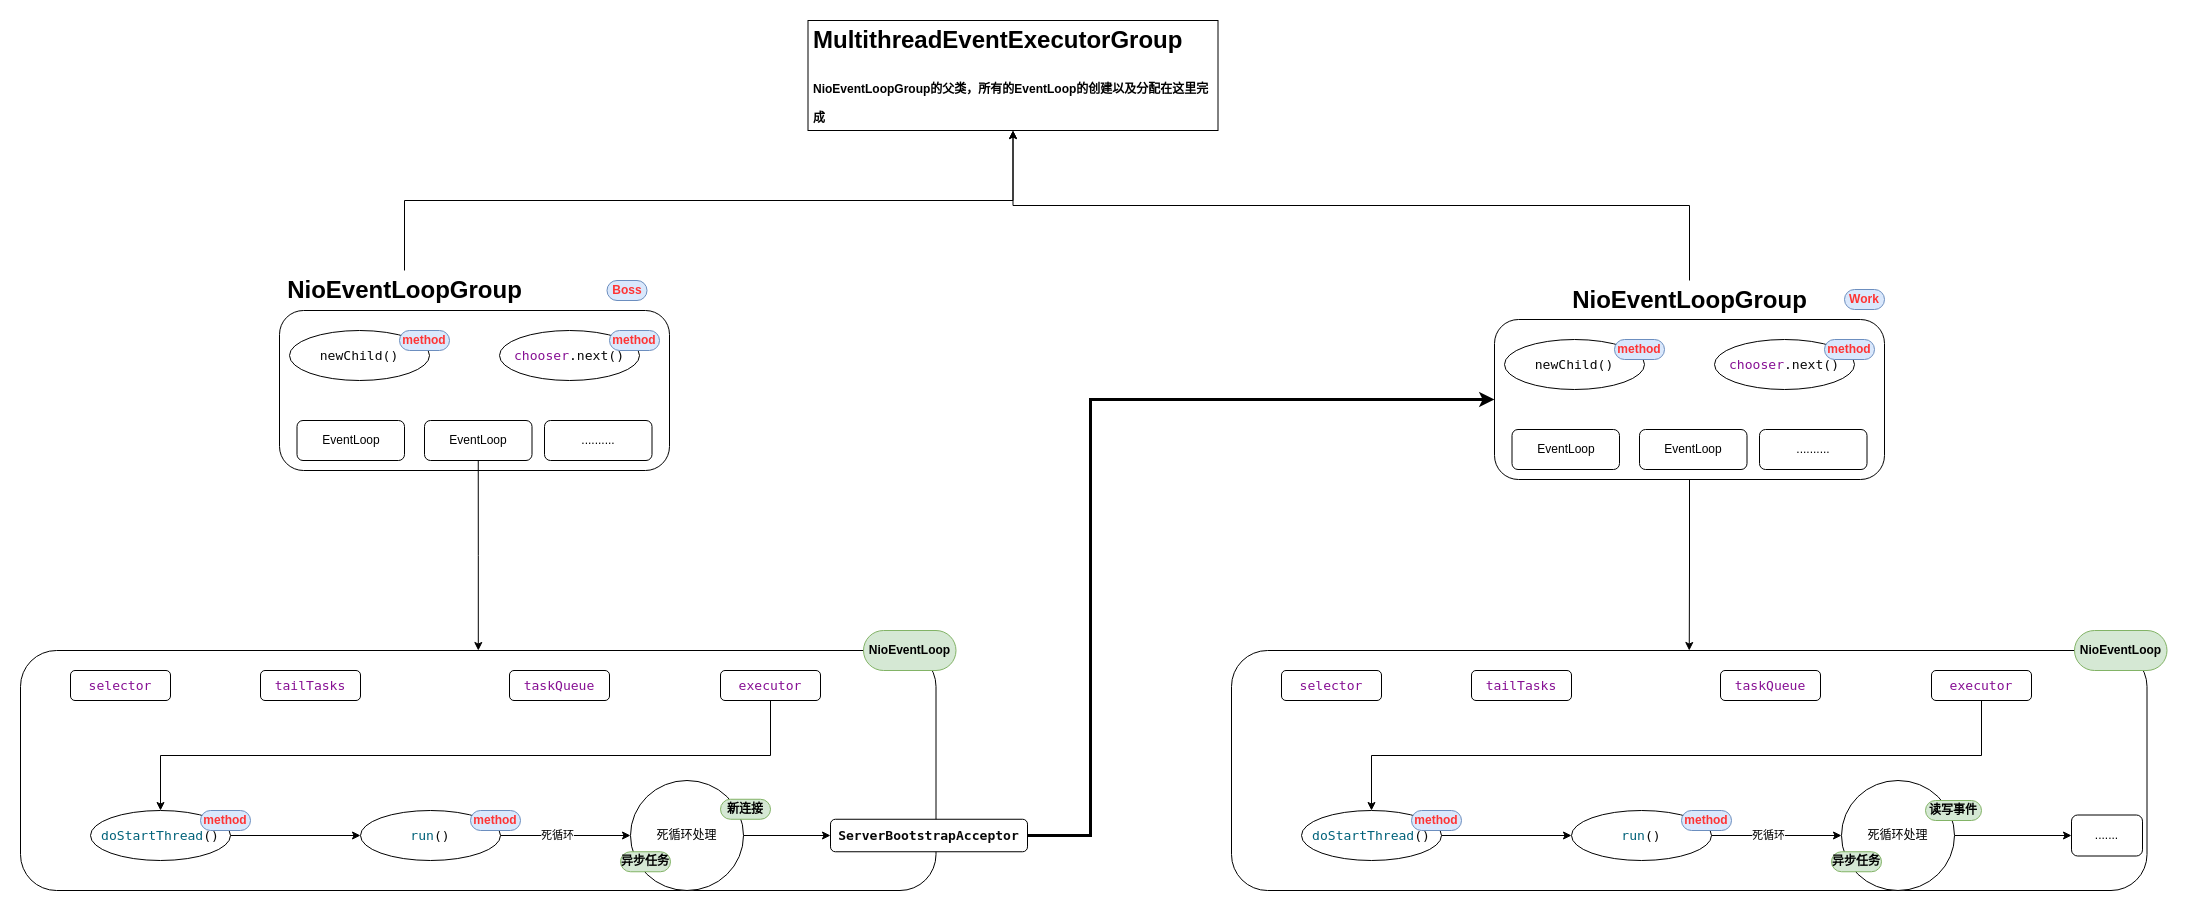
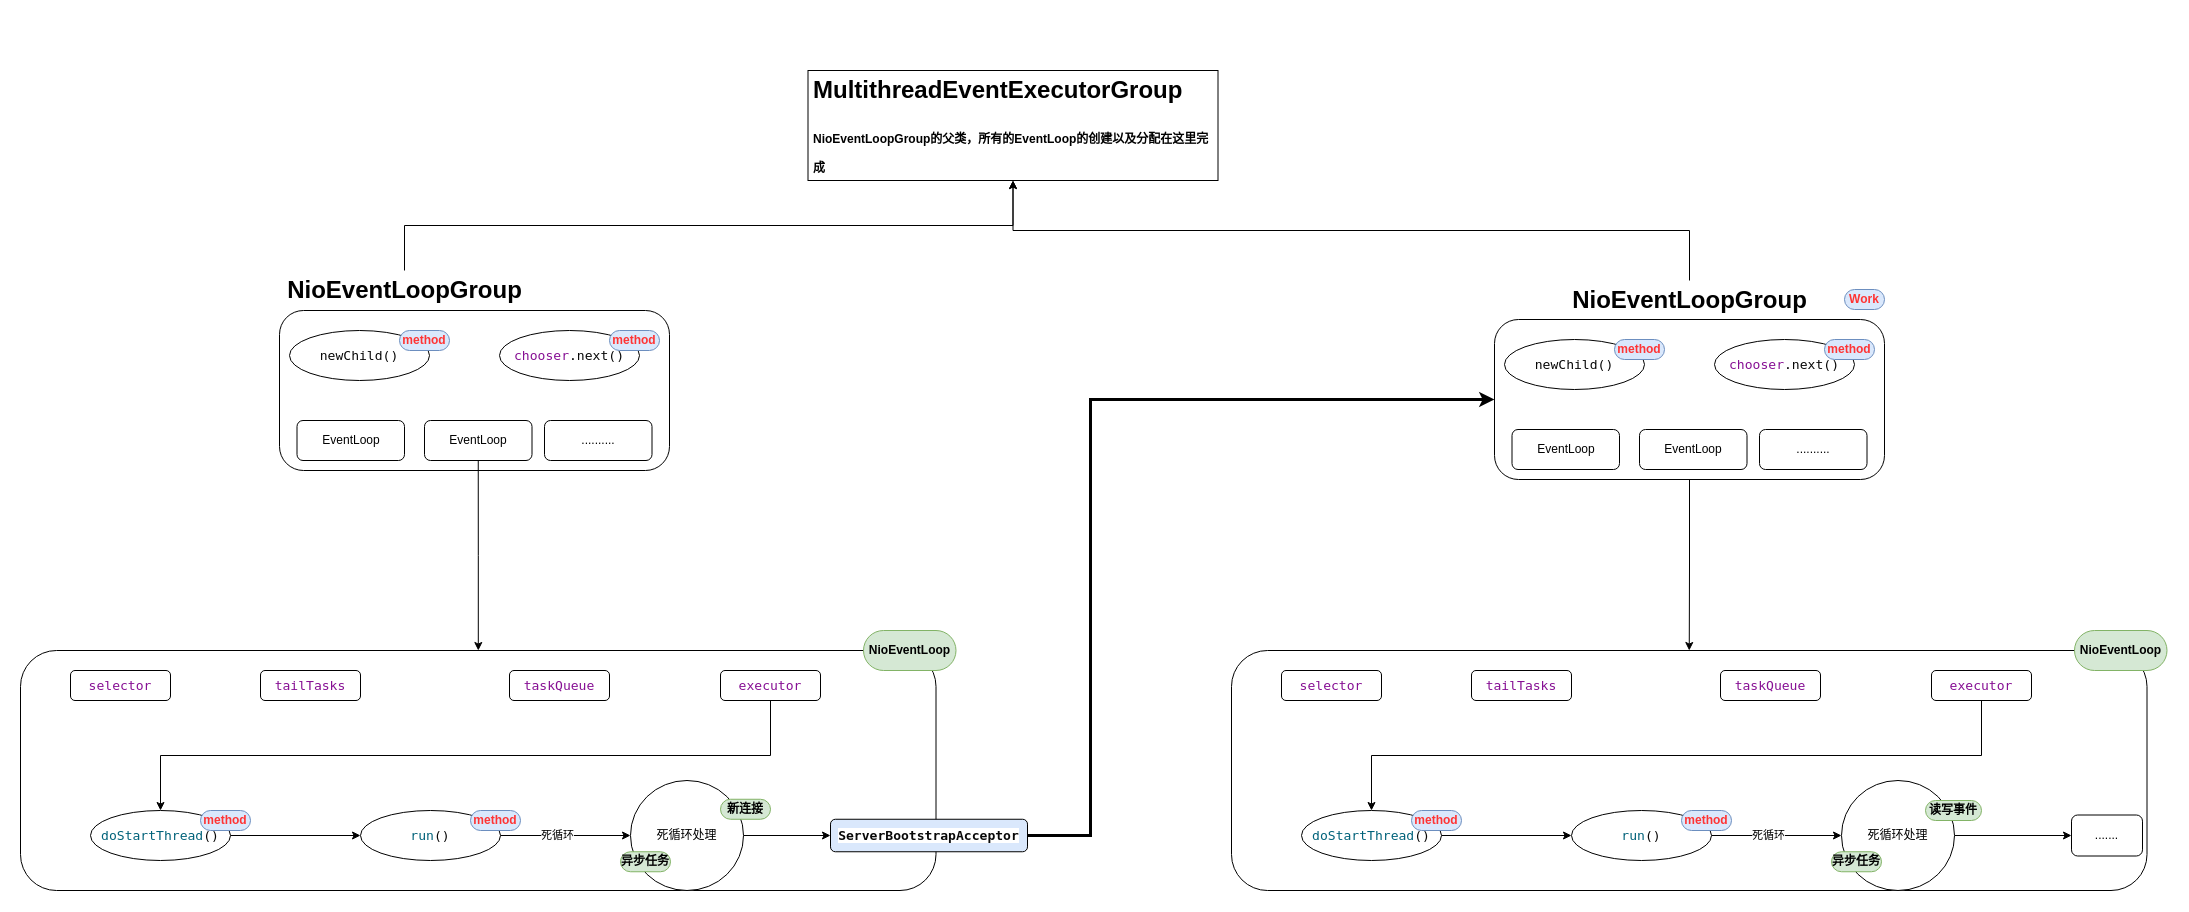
node "MultithreadEventExecutorGroupNioEventLoopGroup的父类，所有的EventLoop的创建以及分配在这里完成": moved (1013, 76) -> (1013, 126)
node "Boss": removed
node "ServerBootstrapAcceptor": fillcolor #ffffff -> #dae8fc
